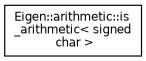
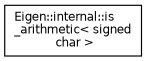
node "Eigen::arithmetic::is _arithmetic< signed char >": label "Eigen::arithmetic::is _arithmetic< signed char >" -> "Eigen::internal::is _arithmetic< signed char >"
